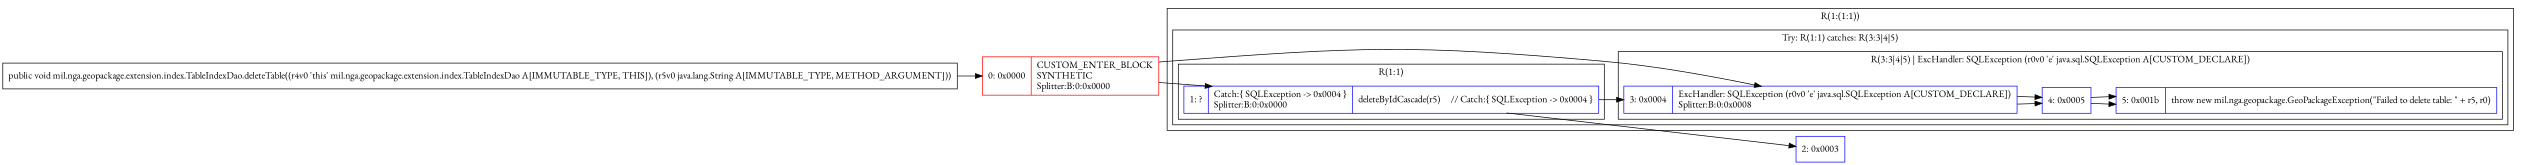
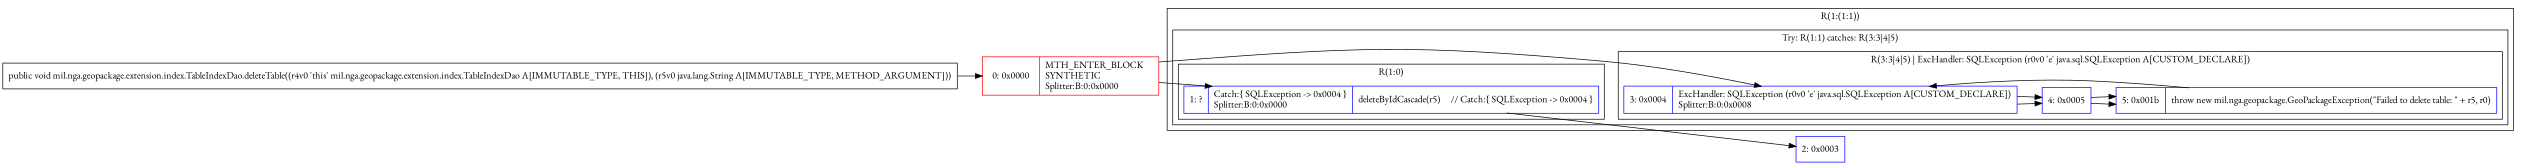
node "0: 0x0000": text "CUSTOM_ENTER_BLOCK" -> "MTH_ENTER_BLOCK"
cluster "R(1:1)": label "R(1:1)" -> "R(1:0)"
edge "1: ?" -> "3: 0x0004": now "5: 0x001b" -> "3: 0x0004"
